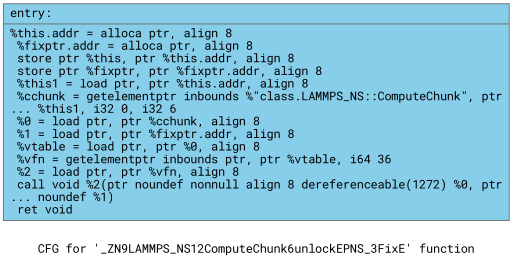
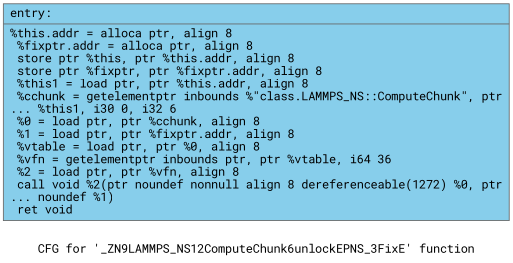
node "entry:": text "... %this1, i32 0, i32 6" -> "... %this1, i30 0, i32 6"
